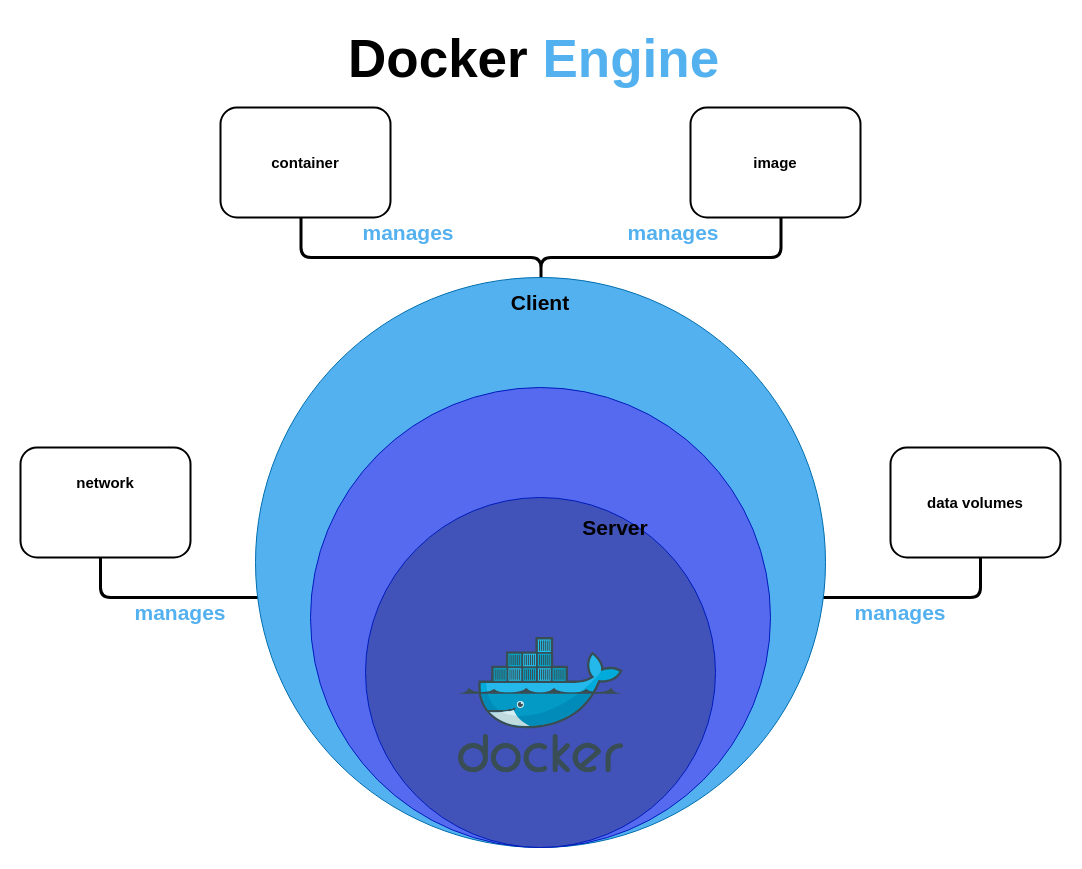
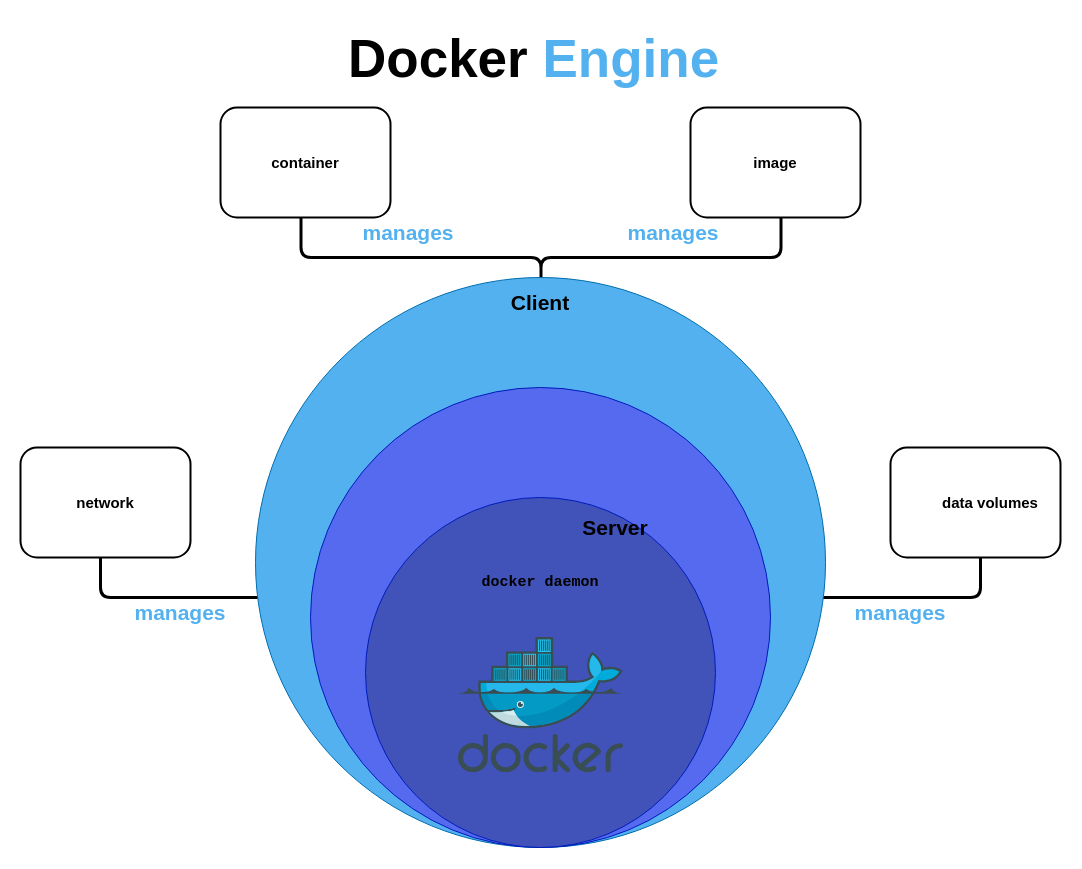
node "network": moved (106, 483) -> (106, 503)
node "data volumes": moved (976, 503) -> (991, 503)
node "docker daemon": added
